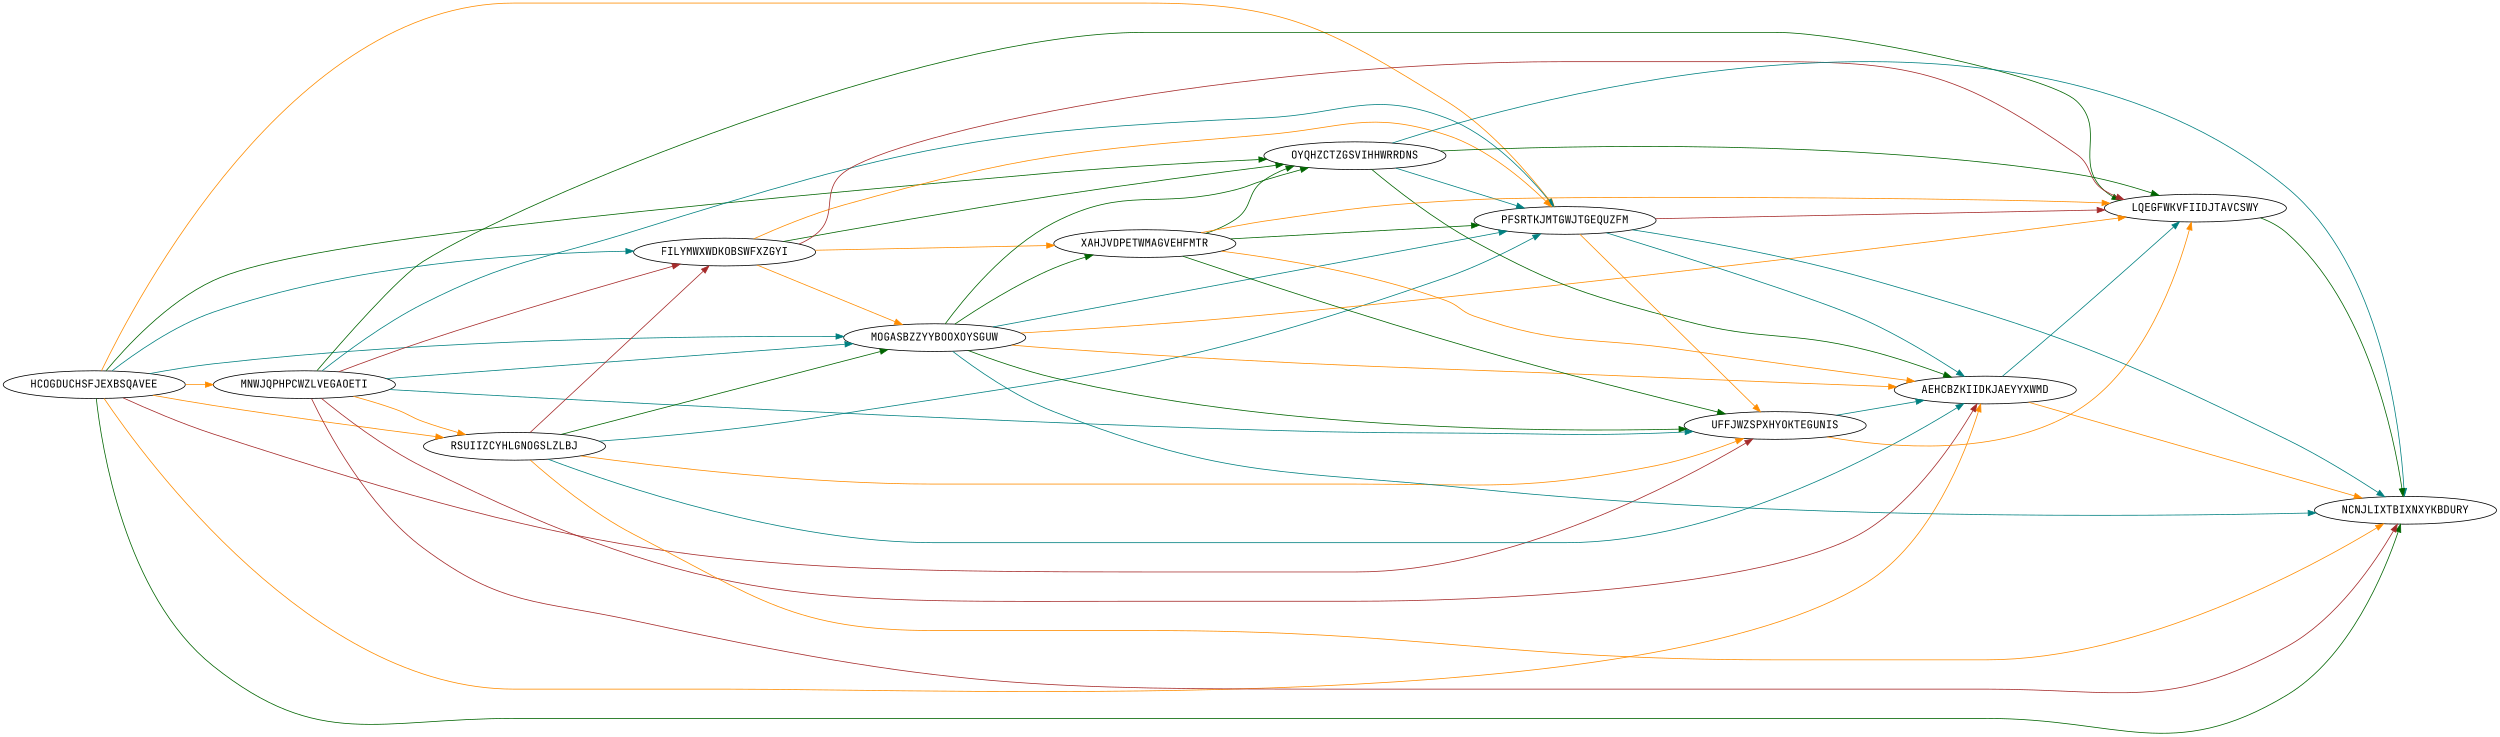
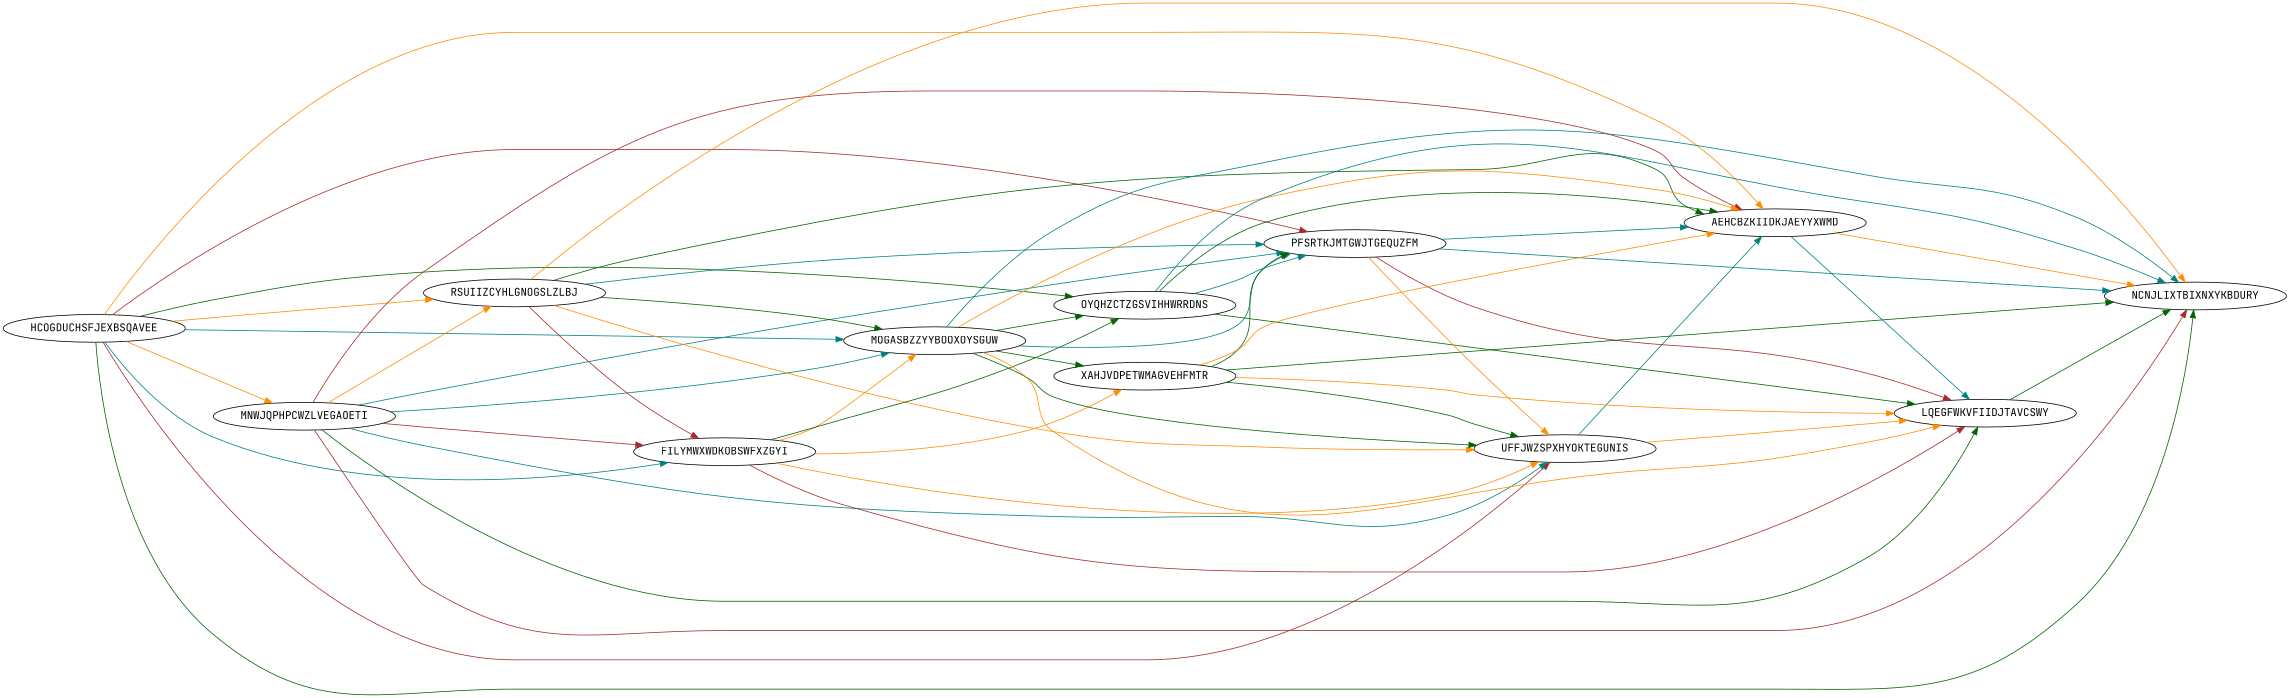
edge "HCOGDUCHSFJEXBSQAVEE" -> "PFSRTKJMTGWJTGEQUZFM": color darkorange -> brown
edge "FILYMWXWDKOBSWFXZGYI" -> "PFSRTKJMTGWJTGEQUZFM": now "FILYMWXWDKOBSWFXZGYI" -> "UFFJWZSPXHYOKTEGUNIS"
edge "XAHJVDPETWMAGVEHFMTR" -> "OYQHZCTZGSVIHHWRRDNS": now "XAHJVDPETWMAGVEHFMTR" -> "NCNJLIXTBIXNXYKBDURY"
edge "RSUIIZCYHLGNOGSLZLBJ" -> "AEHCBZKIIDKJAEYYXWMD": color teal -> darkgreen
